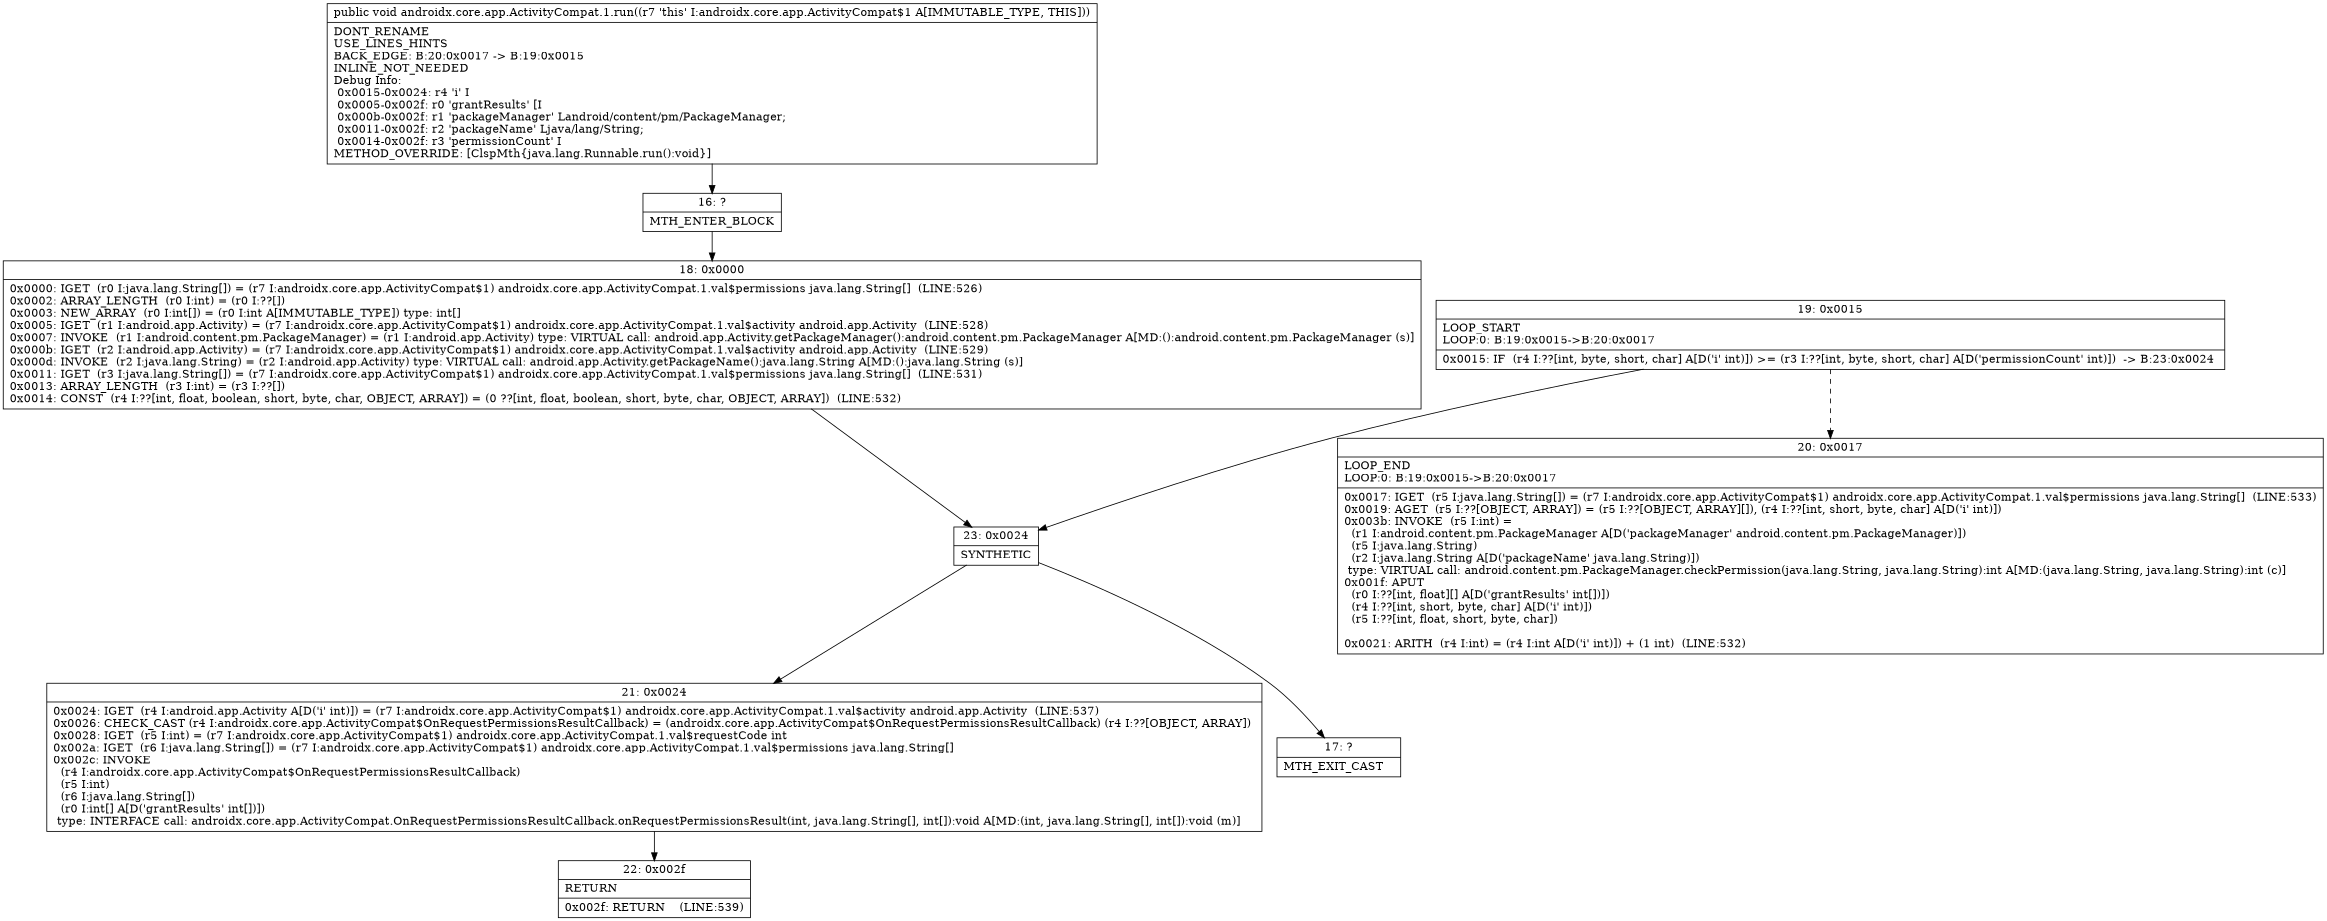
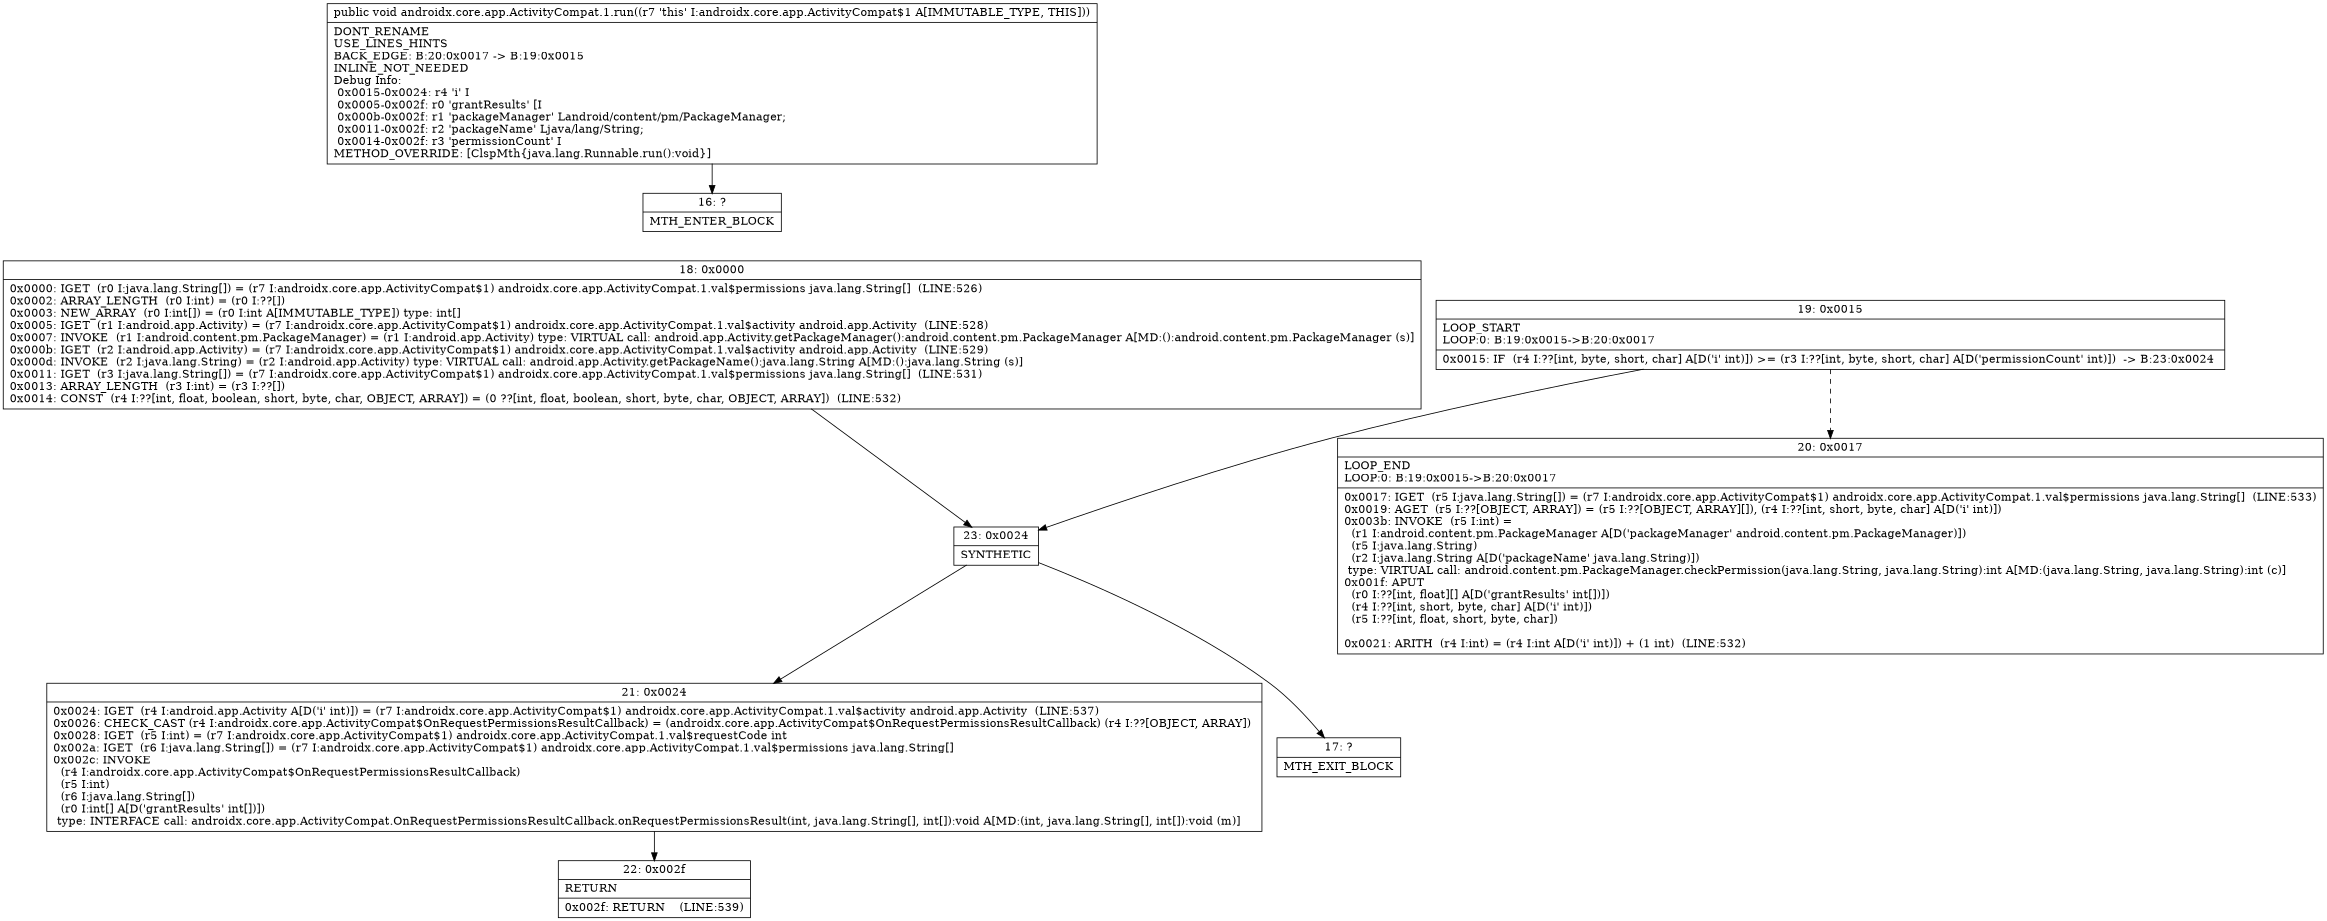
edge "16: ?" -> "18: 0x0000": removed
node "17: ?": text "MTH_EXIT_CAST" -> "MTH_EXIT_BLOCK"
